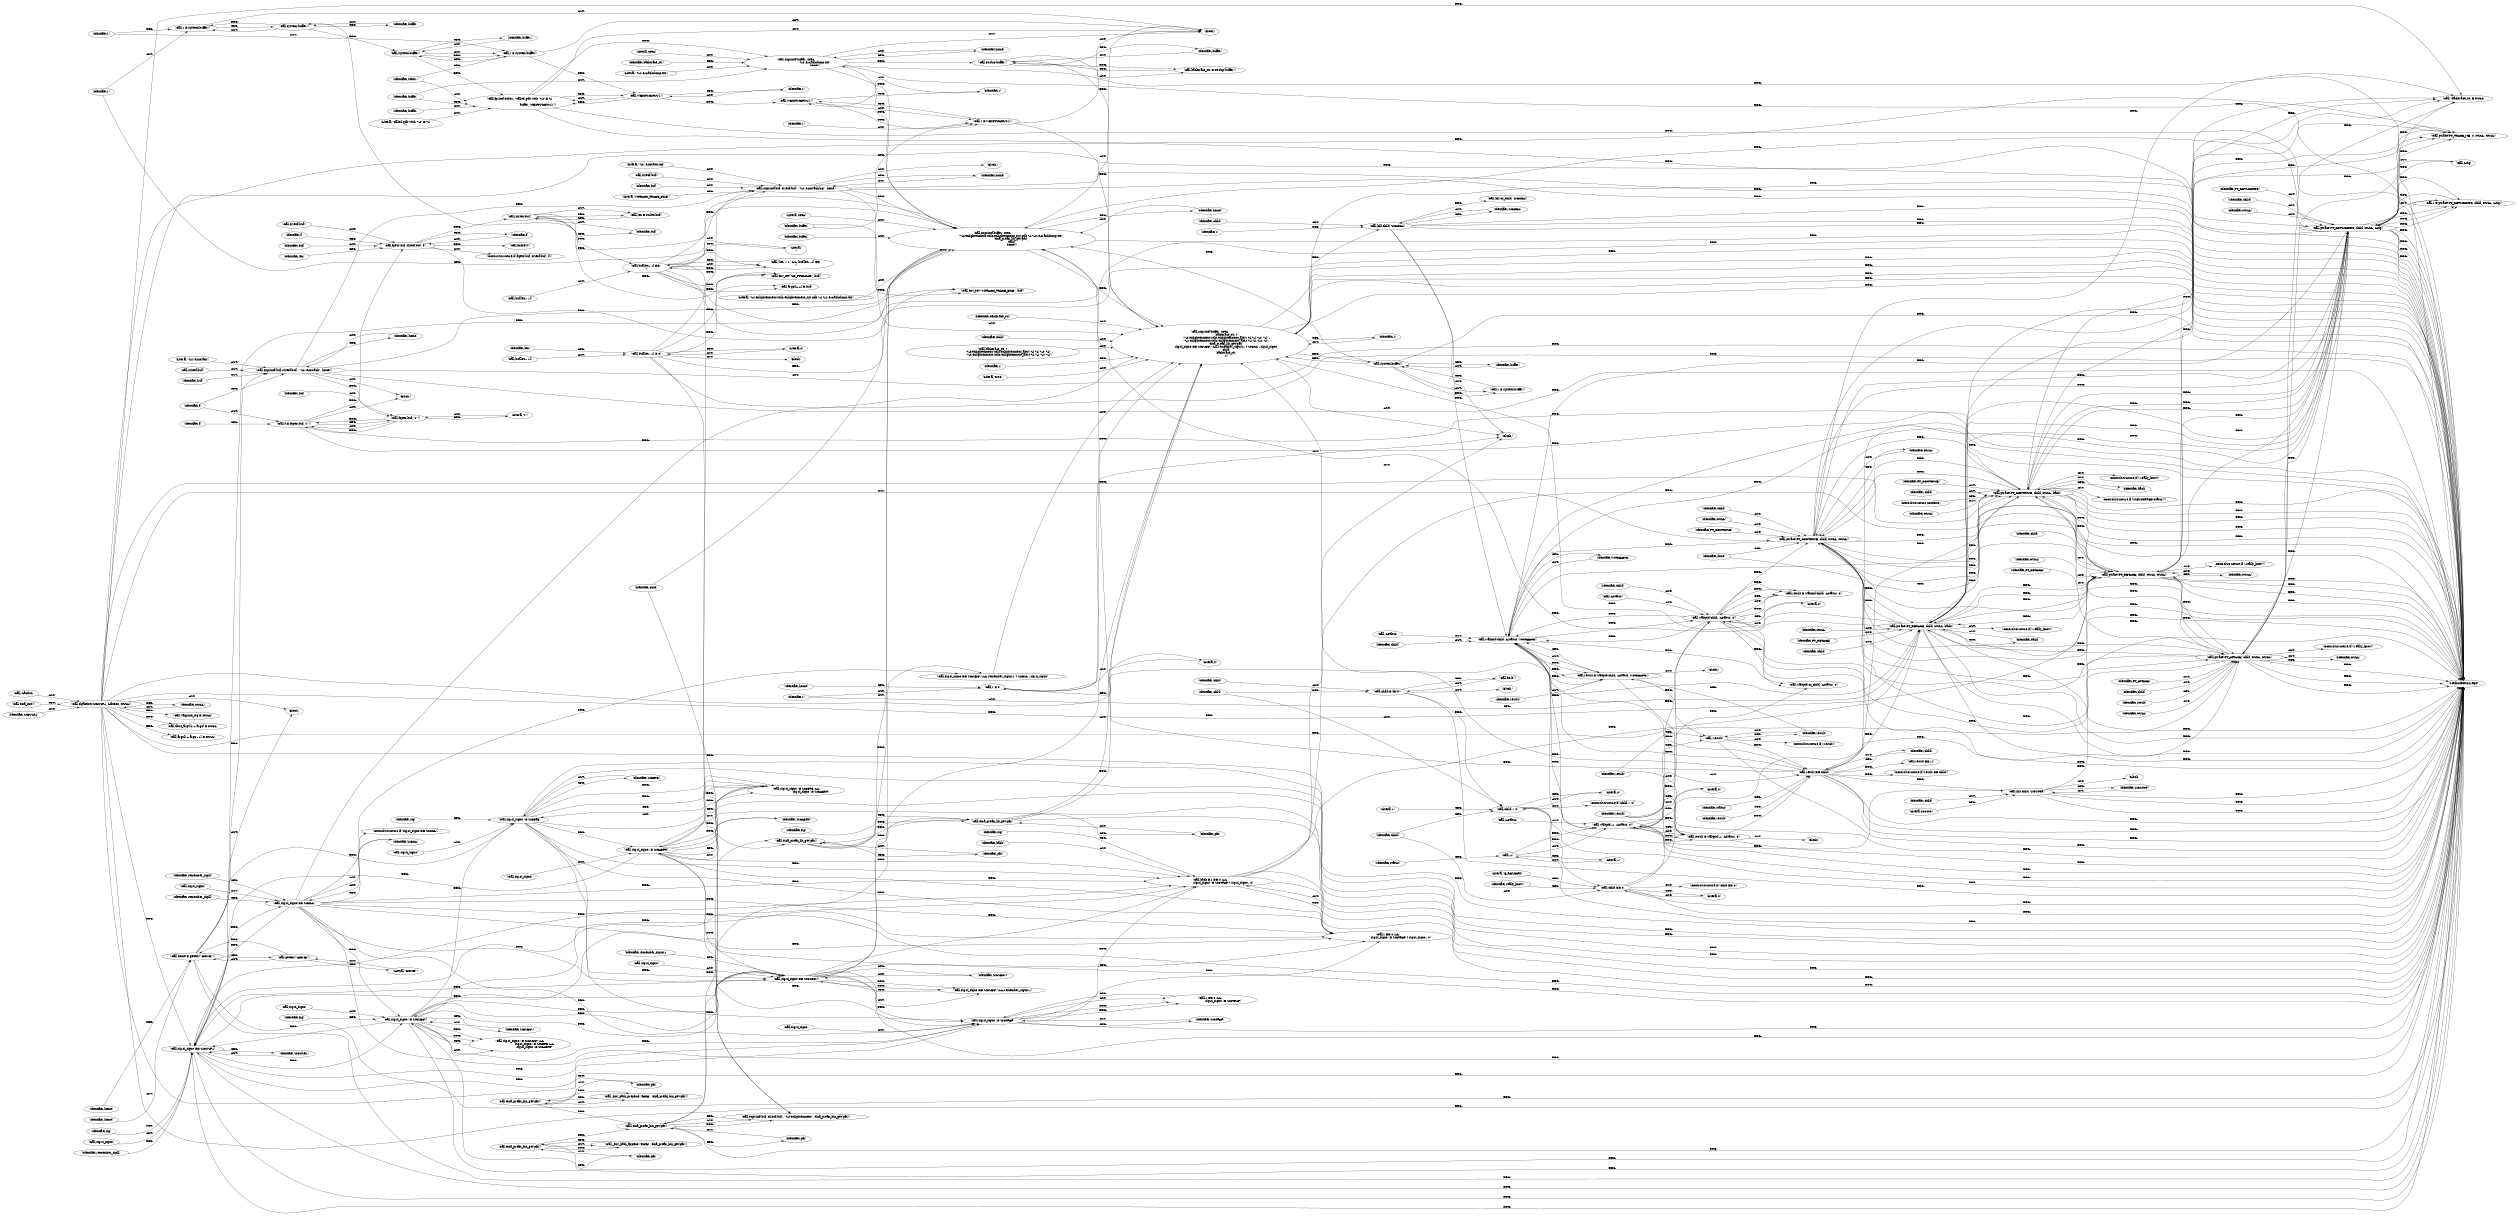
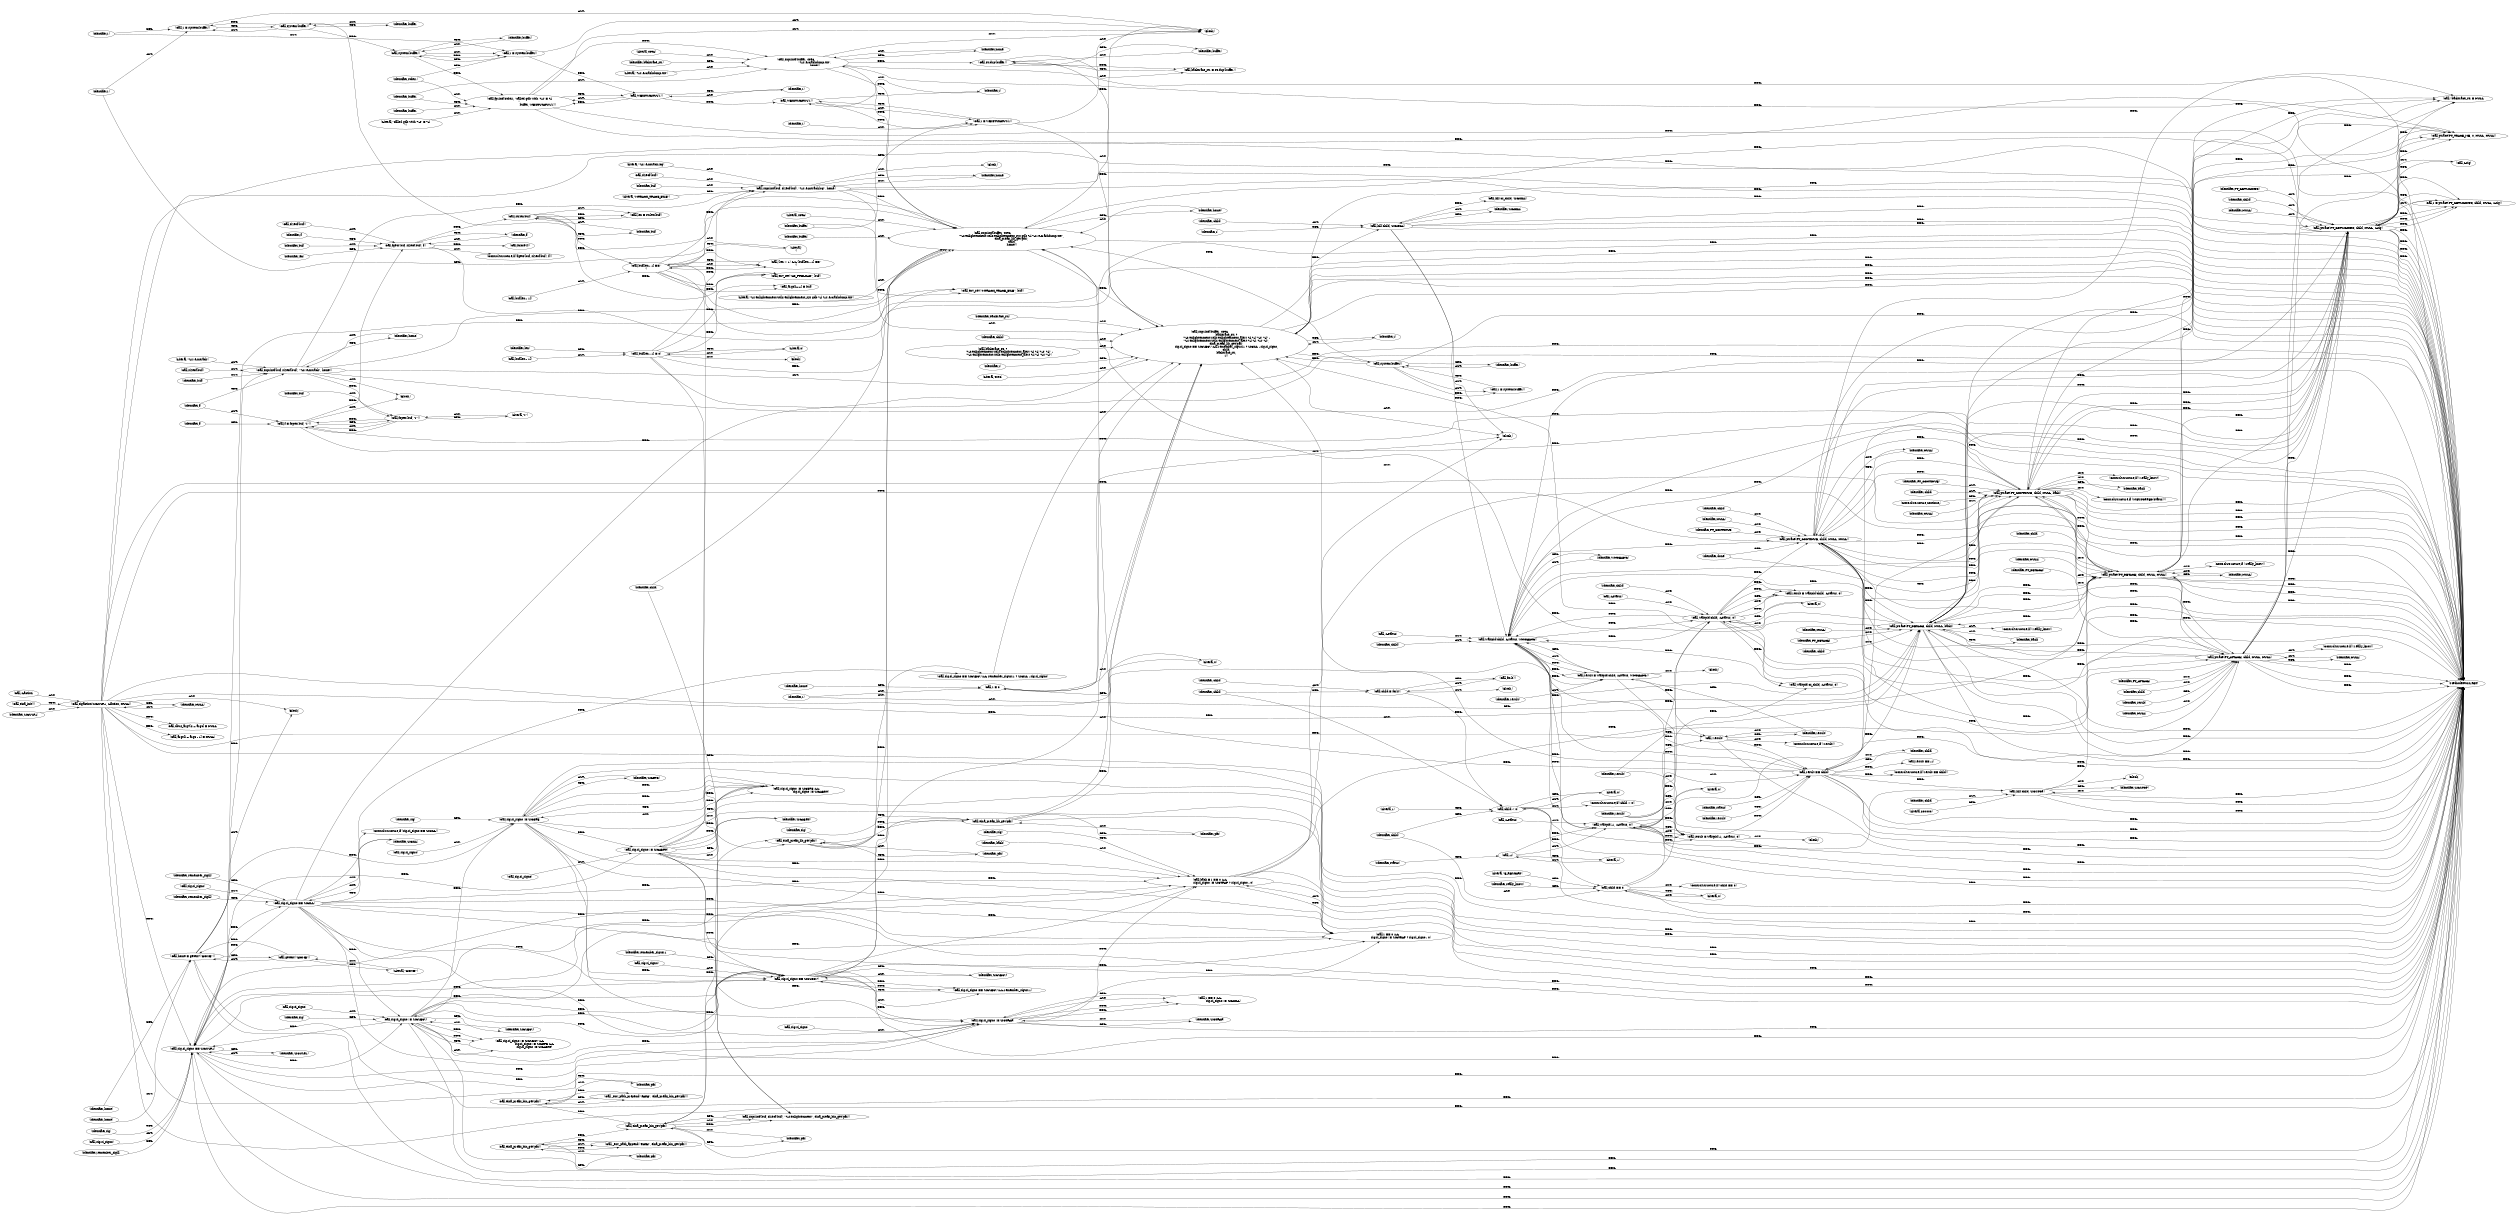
edge "(Call,sigaction(SIGUSR1, &action, NULL))" -> "(Call,*backtrace_str = NULL)": removed, label "DDG:"
edge "(Call,sigaction(SIGUSR1, &action, NULL))" -> "(Call,ptrace(PT_CONTINUE, child, NULL, NULL))": label "AST: " -> "DDG: "
edge "(Call,ptrace(PT_DETACH, child, NULL, NULL))" -> "(Call,waitpid(child, &status, WNOHANG))": added, label "DDG:"
node "(Call,valgrind_log = NULL)": removed
edge "(Call,child = fork())" -> "(MethodReturn,RET)": removed, label "DDG:"
edge "(Call,sig.si_signo == SIGSEGV)" -> "(Call,r == 0 && sig.si_signo != SIGTRAP ? sig.si_signo : 0)": label "CFG: " -> "DDG: "
node "(Call,r == 0 && sig.si_signo != SIGTRAP)": label "(Call,r == 0 && sig.si_signo != SIGTRAP)" -> "(Call,r == 0 && sig.si_signo != SIGKILL)"
